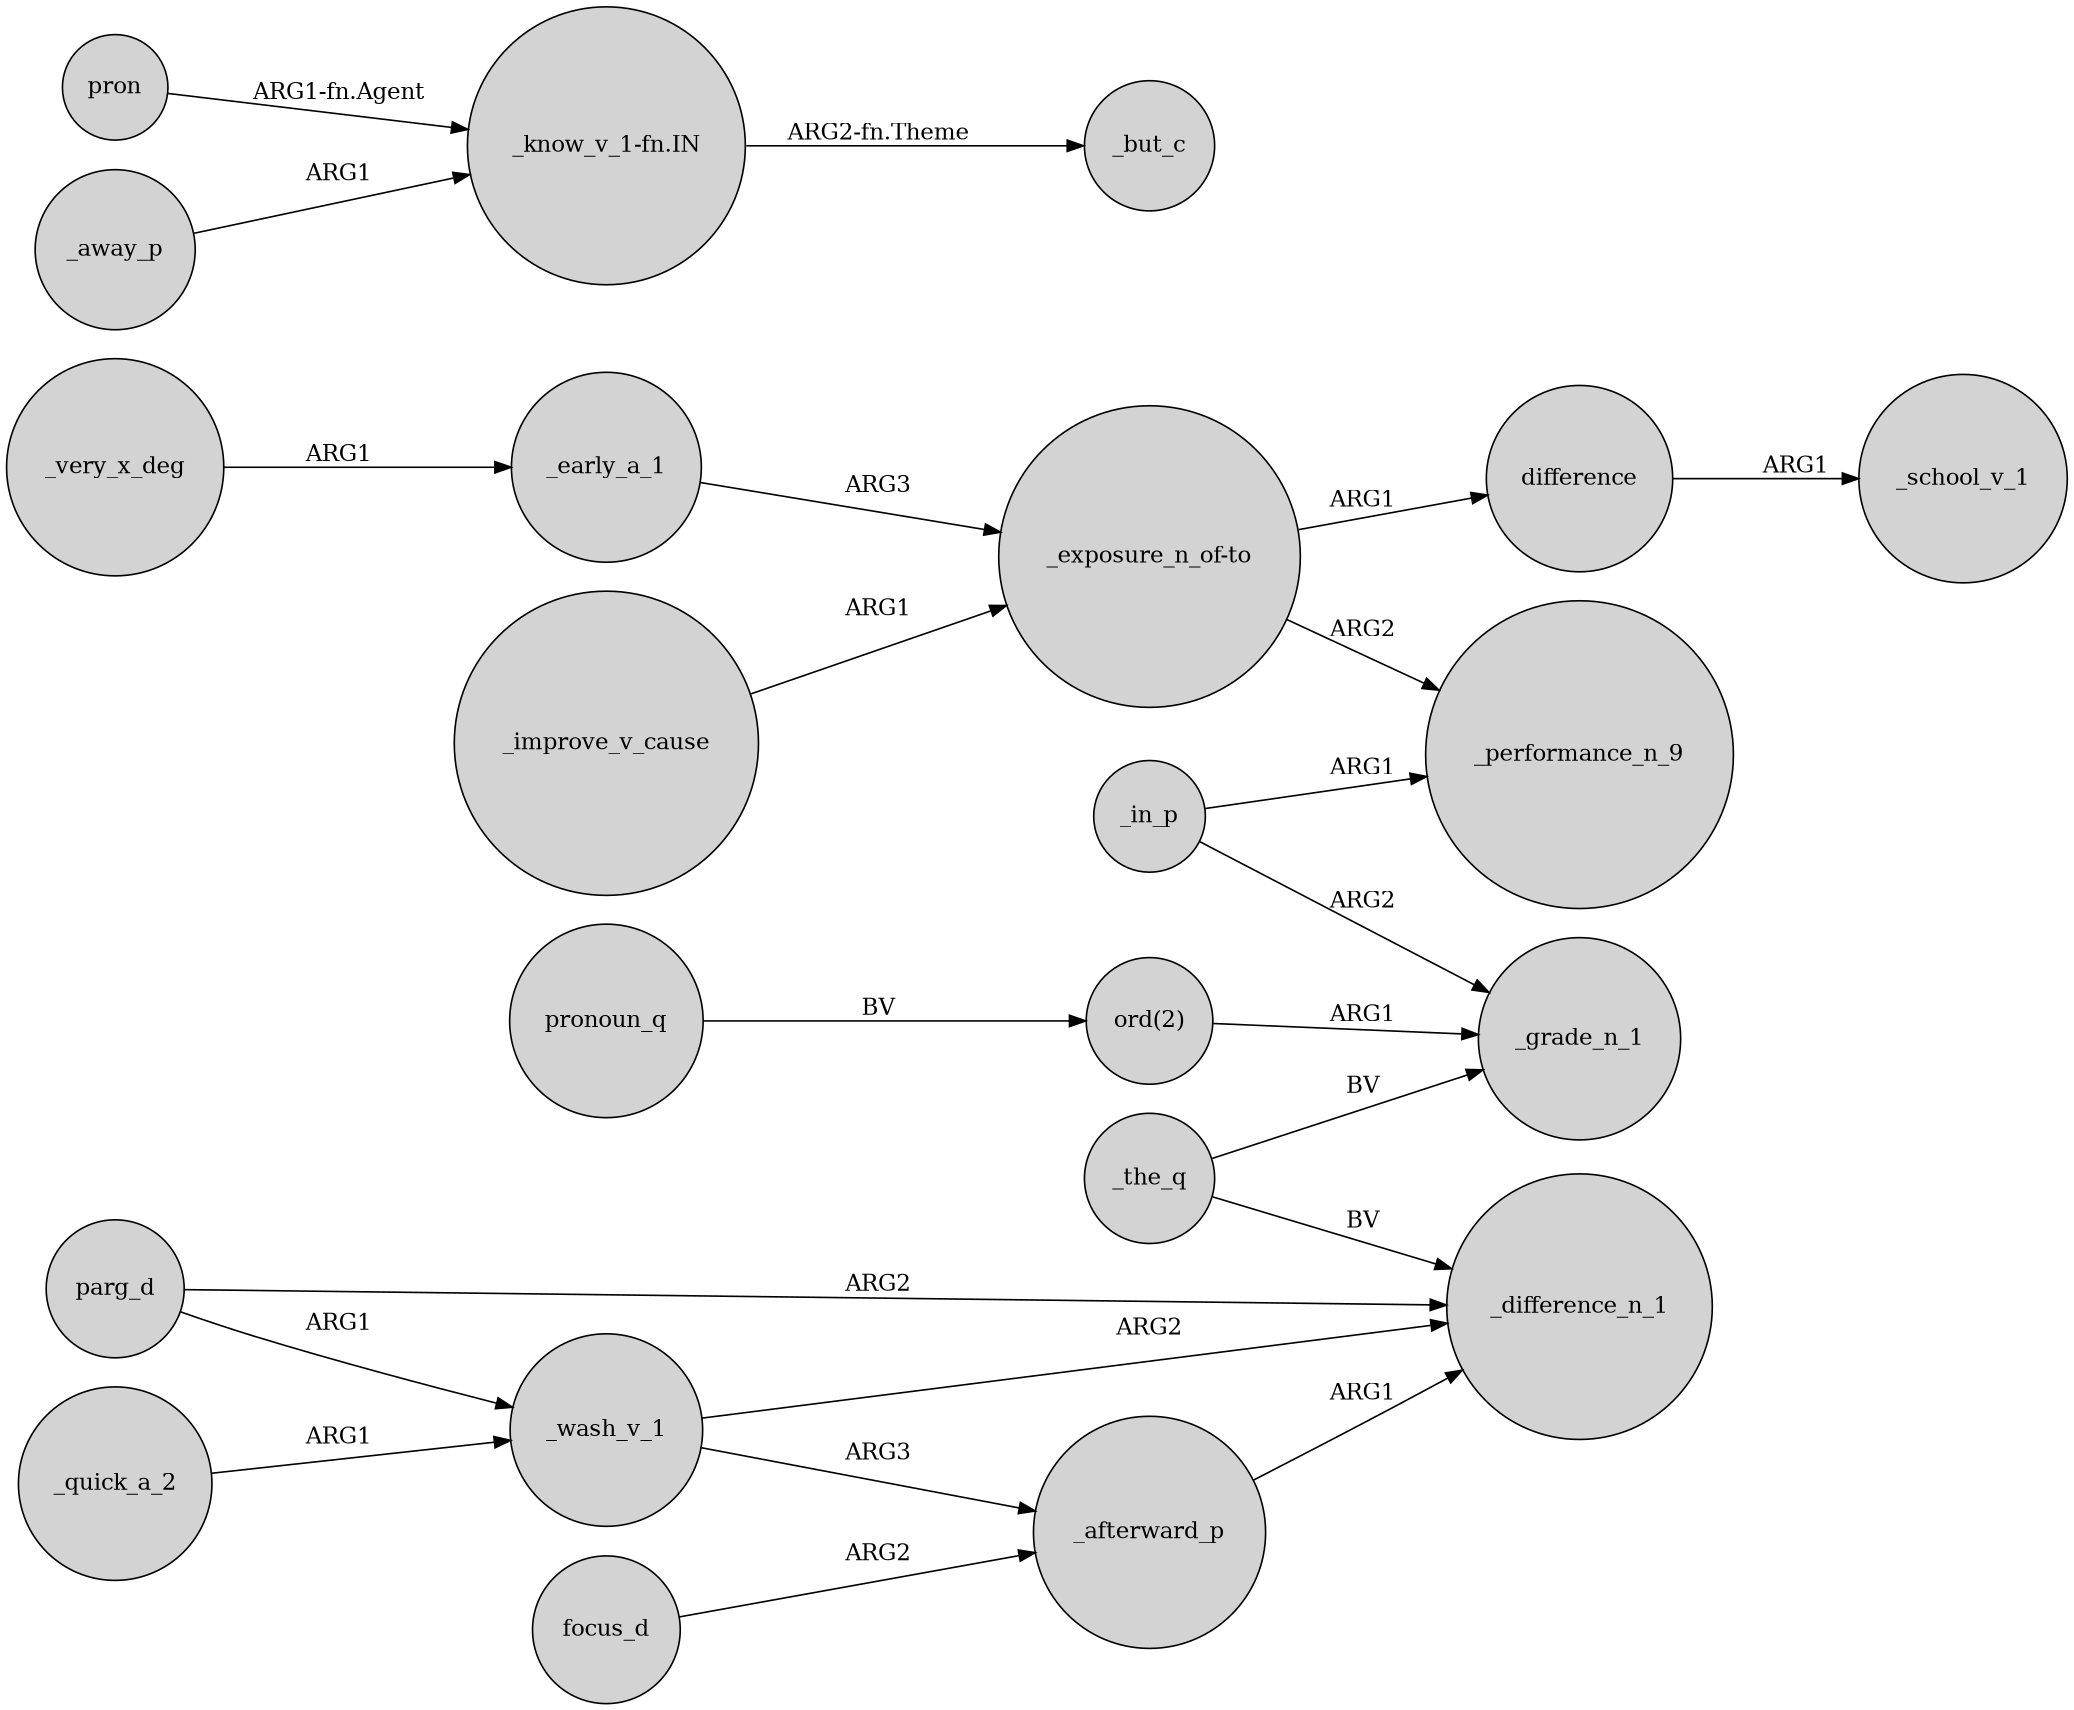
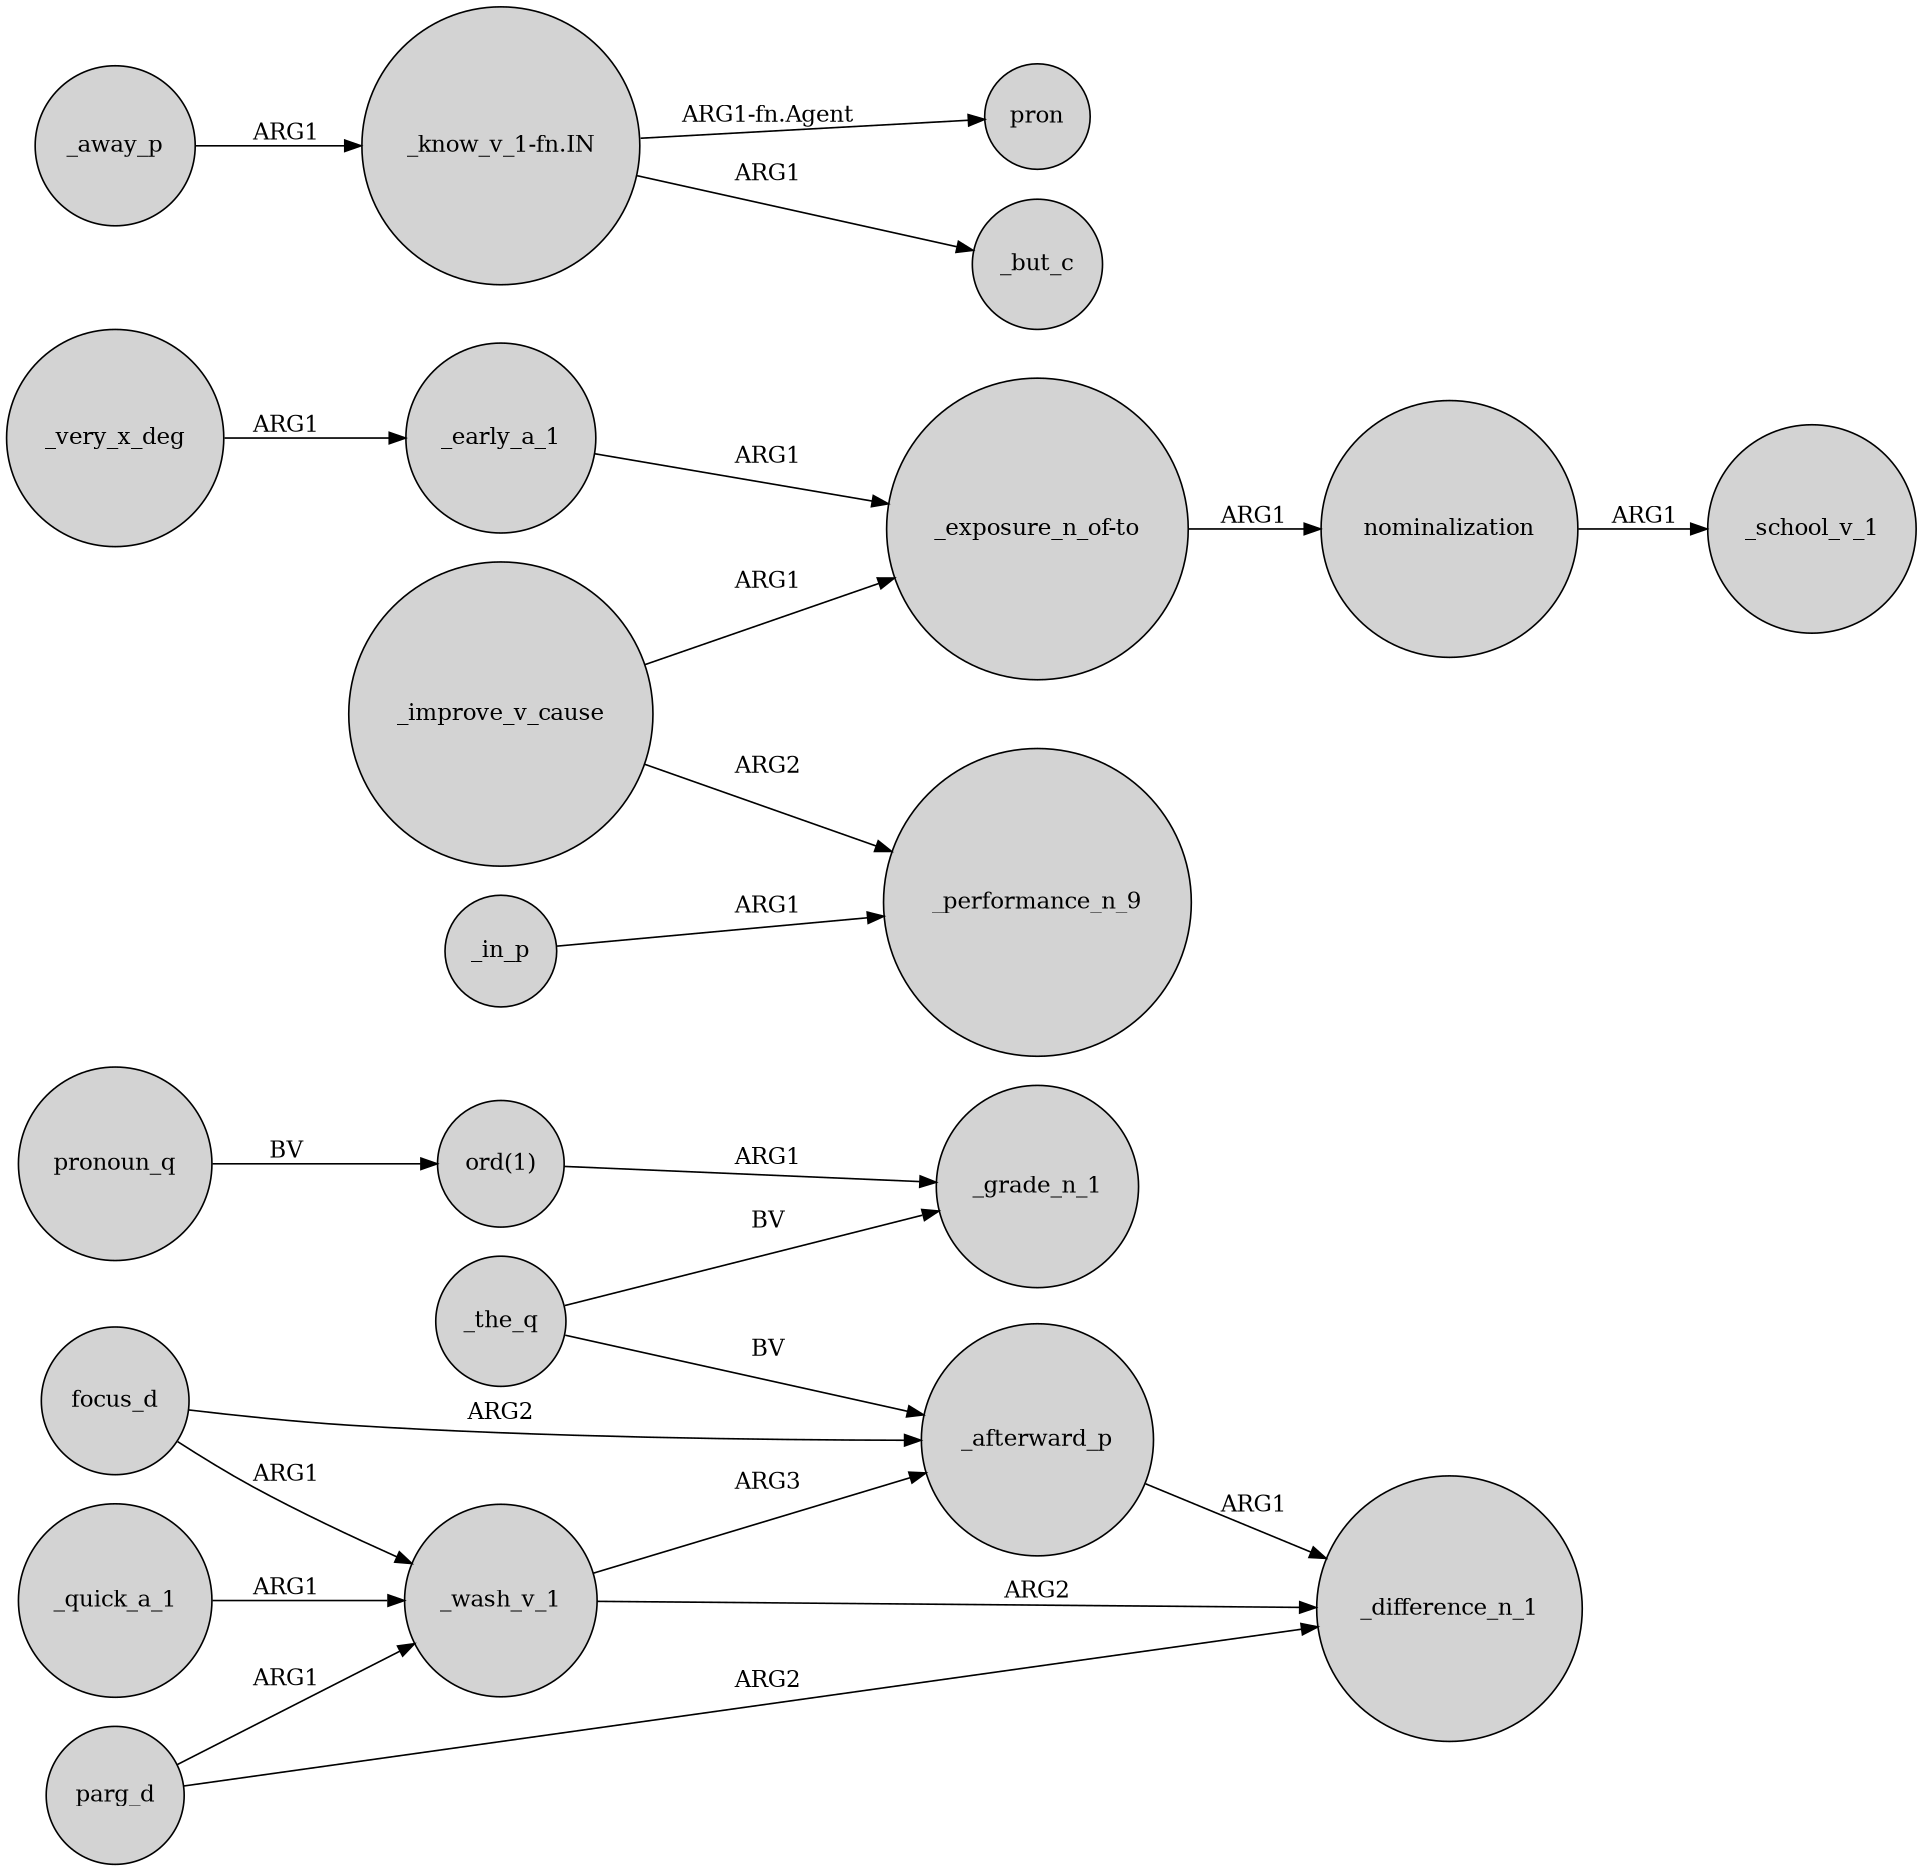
edge "pron" -> "_know_v_1-fn.IN": reversed
edge "_know_v_1-fn.IN" -> "_but_c": label "ARG2-fn.Theme" -> "ARG1"
node "difference": label "difference" -> "nominalization"
edge "_early_a_1" -> "_exposure_n_of-to": label "ARG3" -> "ARG1"
edge "_exposure_n_of-to" -> "_performance_n_9": now "_improve_v_cause" -> "_performance_n_9"
edge "_in_p" -> "_grade_n_1": removed, label "ARG2"
node "ord(2)": label "ord(2)" -> "ord(1)"
edge "_the_q" -> "_difference_n_1": now "_the_q" -> "_afterward_p"
node "_quick_a_2": label "_quick_a_2" -> "_quick_a_1"
edge "focus_d" -> "_wash_v_1": added, label "ARG1"
